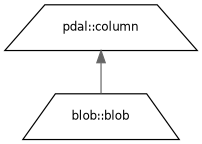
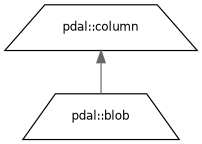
node "blob::blob": label "blob::blob" -> "pdal::blob"
